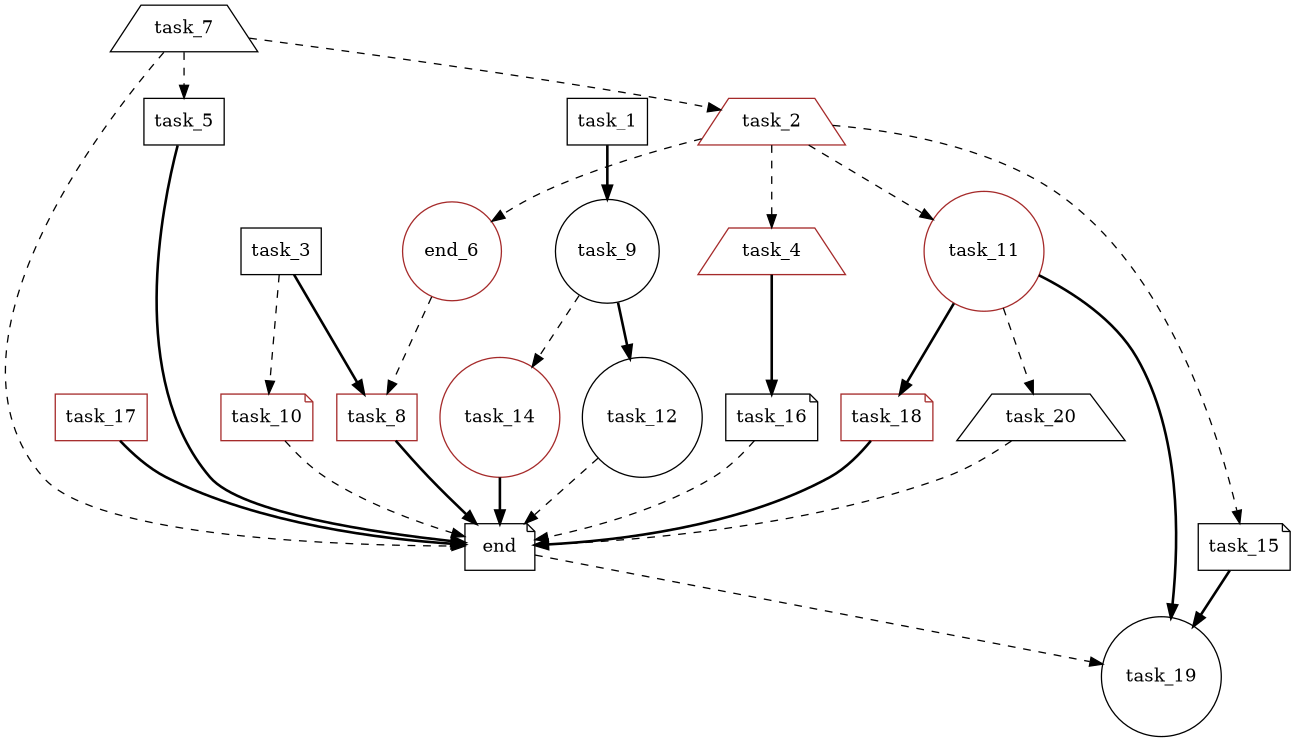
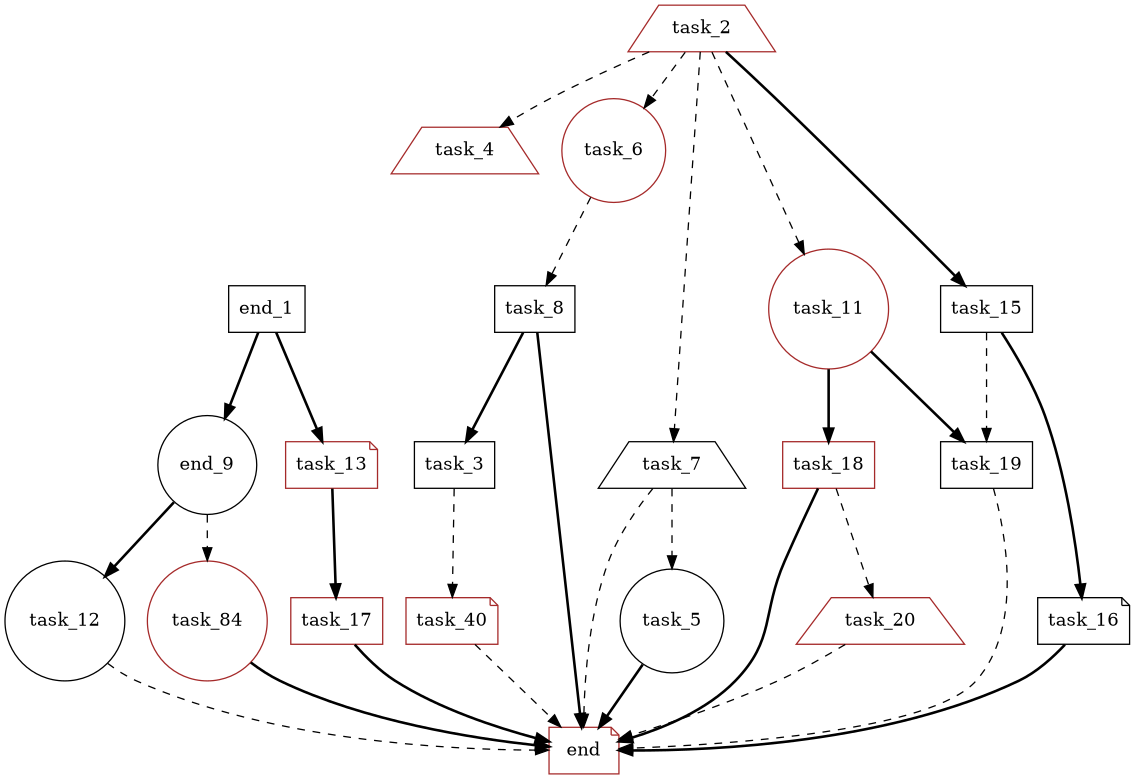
edge "task_7" -> "task_2": reversed
node "task_5": shape box -> circle
node "task_1": label "task_1" -> "end_1"
edge "task_2" -> "task_15": style dashed -> bold
node "end_6": label "end_6" -> "task_6"
node "task_9": label "task_9" -> "end_9"
edge "task_3" -> "task_8": reversed
edge "task_4" -> "task_16": now "task_15" -> "task_16"
edge "task_11" -> "task_20": now "task_18" -> "task_20"
node "task_10": label "task_10" -> "task_40"
node "task_8": color brown -> black
node "task_14": label "task_14" -> "task_84"
node "task_18": shape note -> box
node "task_20": color black -> brown
node "task_13": added
edge "task_16" -> "end": style dashed -> bold
node "end": color black -> brown
node "task_15": shape note -> box
edge "task_15" -> "task_19": style bold -> dashed
edge "end" -> "task_19": reversed
node "task_19": shape circle -> box
